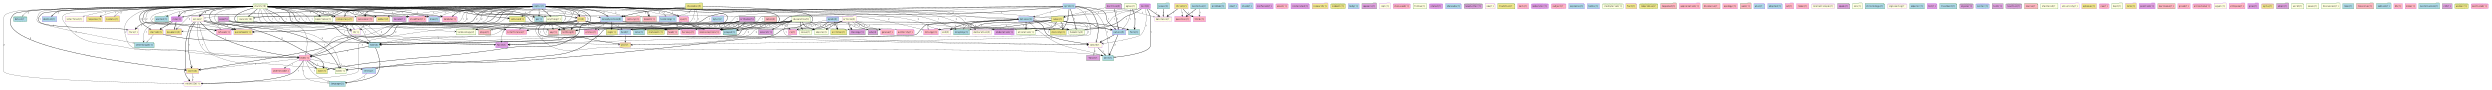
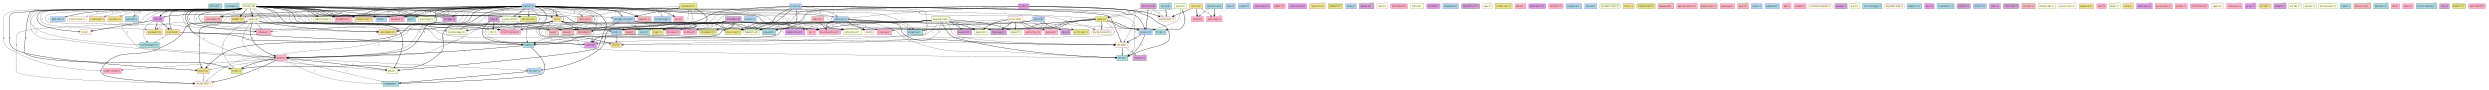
edge "church(18)" -> "detail(1)": now "church(18)" -> "understood(1)"
edge "coptic(1)" -> "anything(1)": style bold -> solid
edge "alexandria(5)" -> "word(1)": added, label "1"
edge "heresy(1)" -> "language(2)": style solid -> bold
